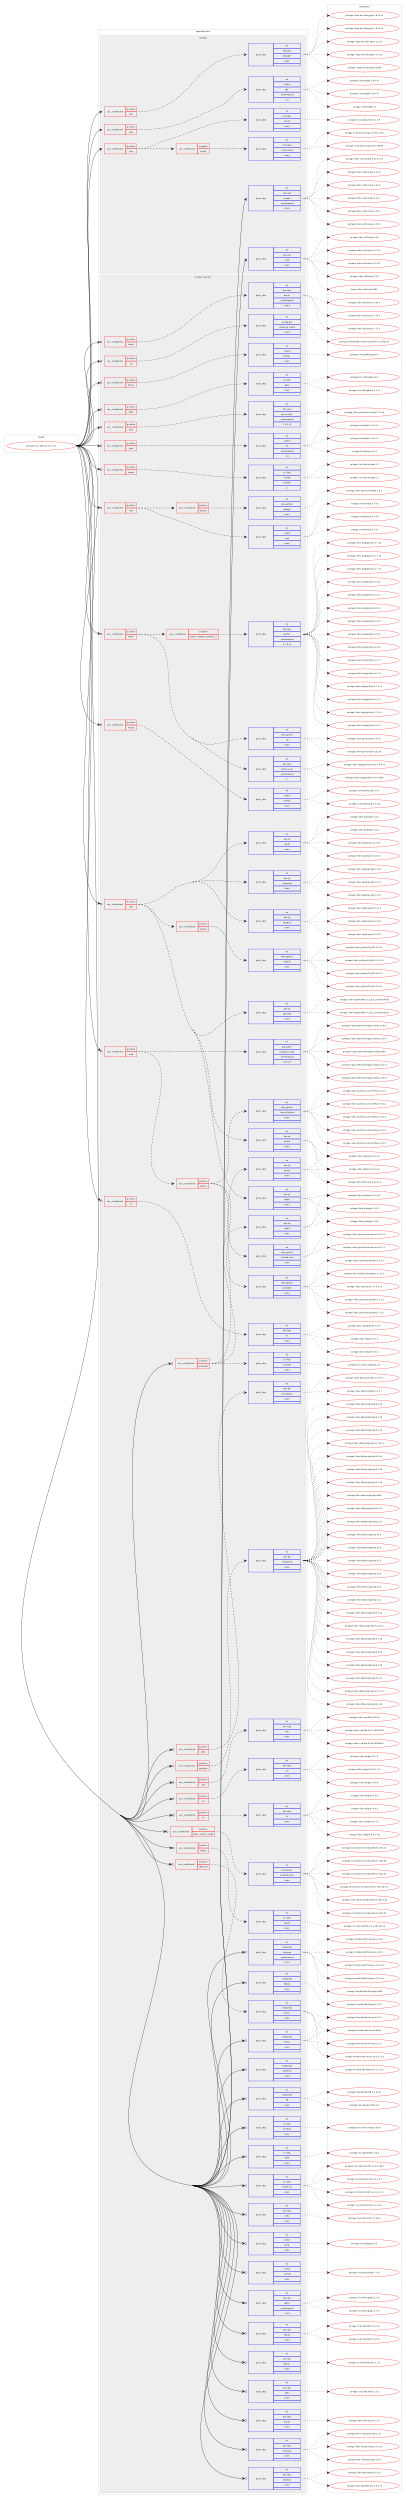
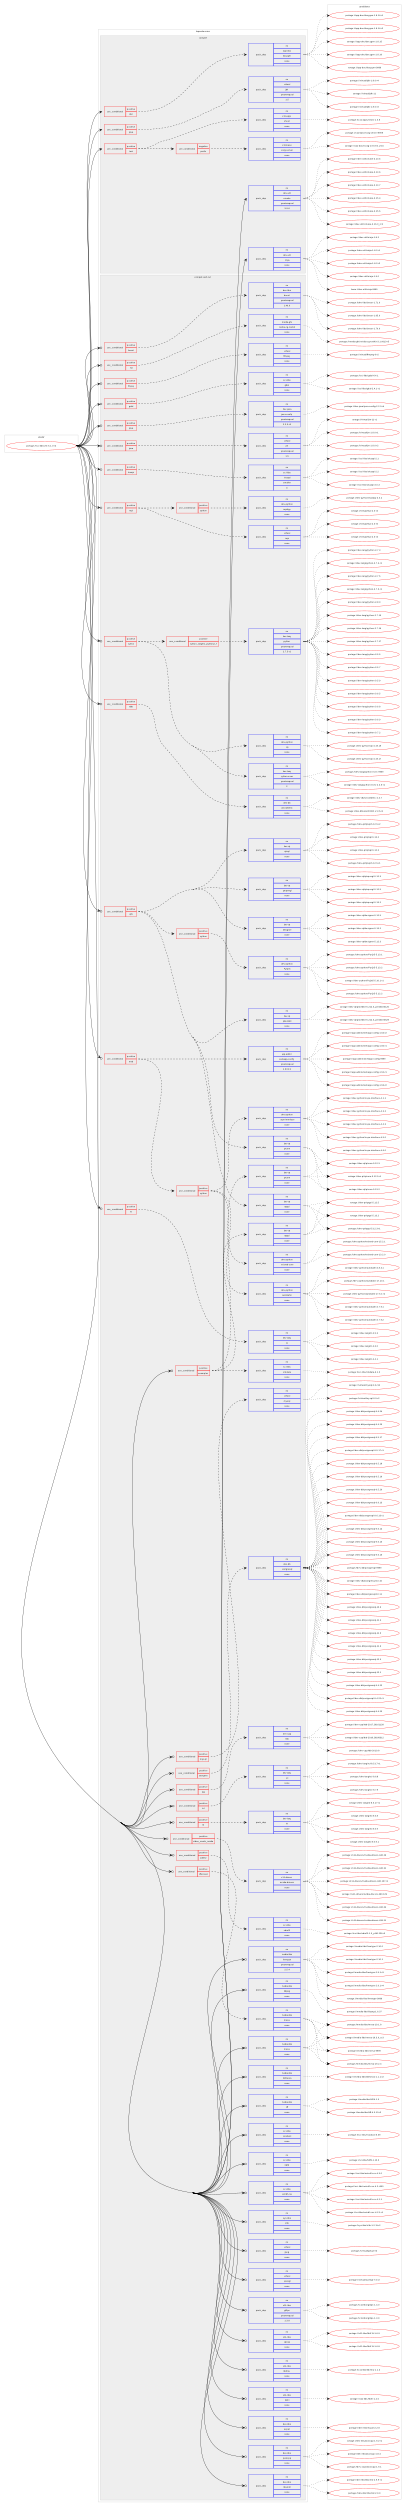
node "portage://sci-libs/xkaapi-3.0.3": added
node "portage://dev-python/sci-17.5.1-r2": label "portage://dev-python/sci-17.5.1-r2" -> "portage://dev-python/autobahn-17.5.1-r2"
node "portage://dev-autobahn/R-3.6.0": label "portage://dev-autobahn/R-3.6.0" -> "portage://dev-lang/R-3.6.0"
